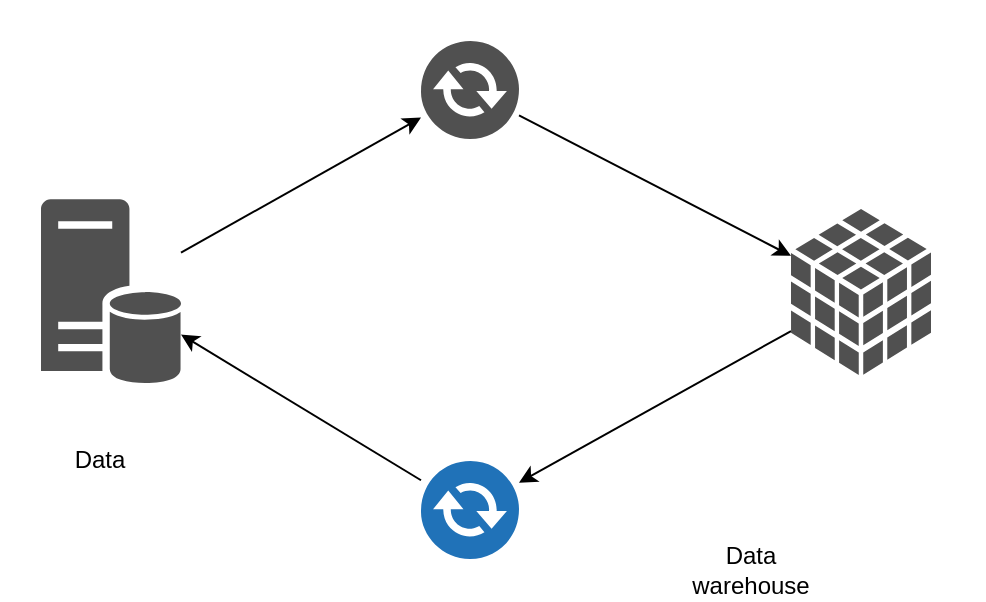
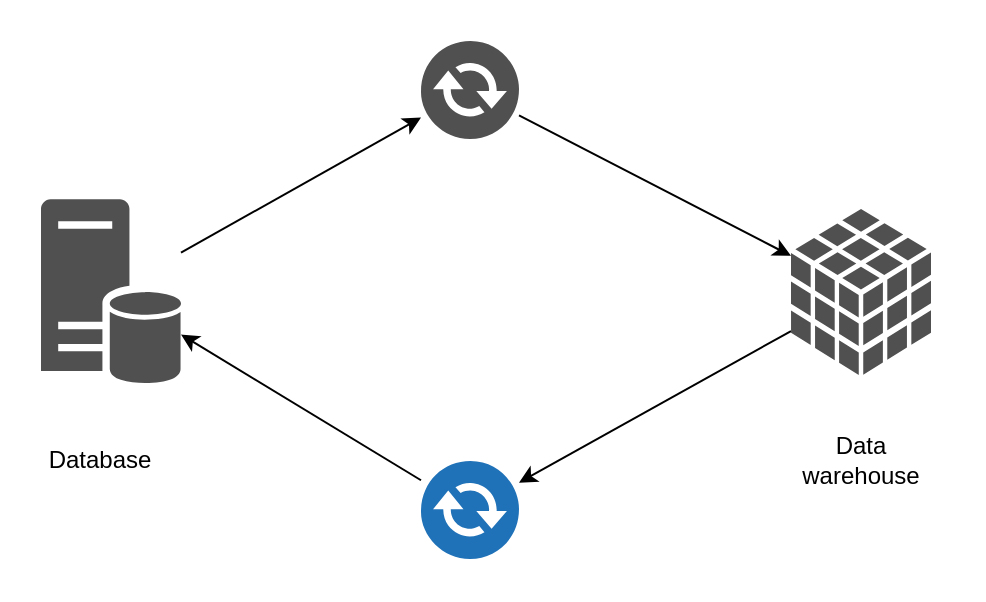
node "Data": label "Data" -> "Database"
node "Data warehouse": moved (752, 571) -> (862, 461)
